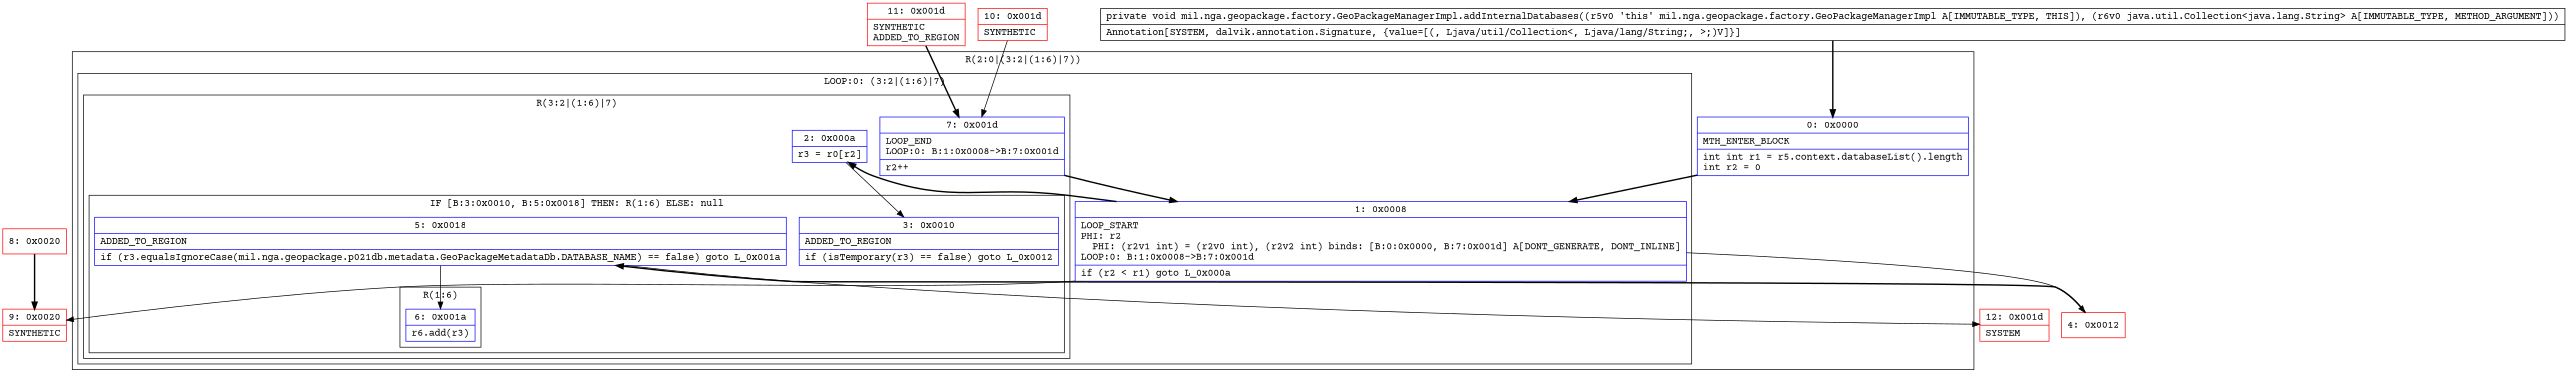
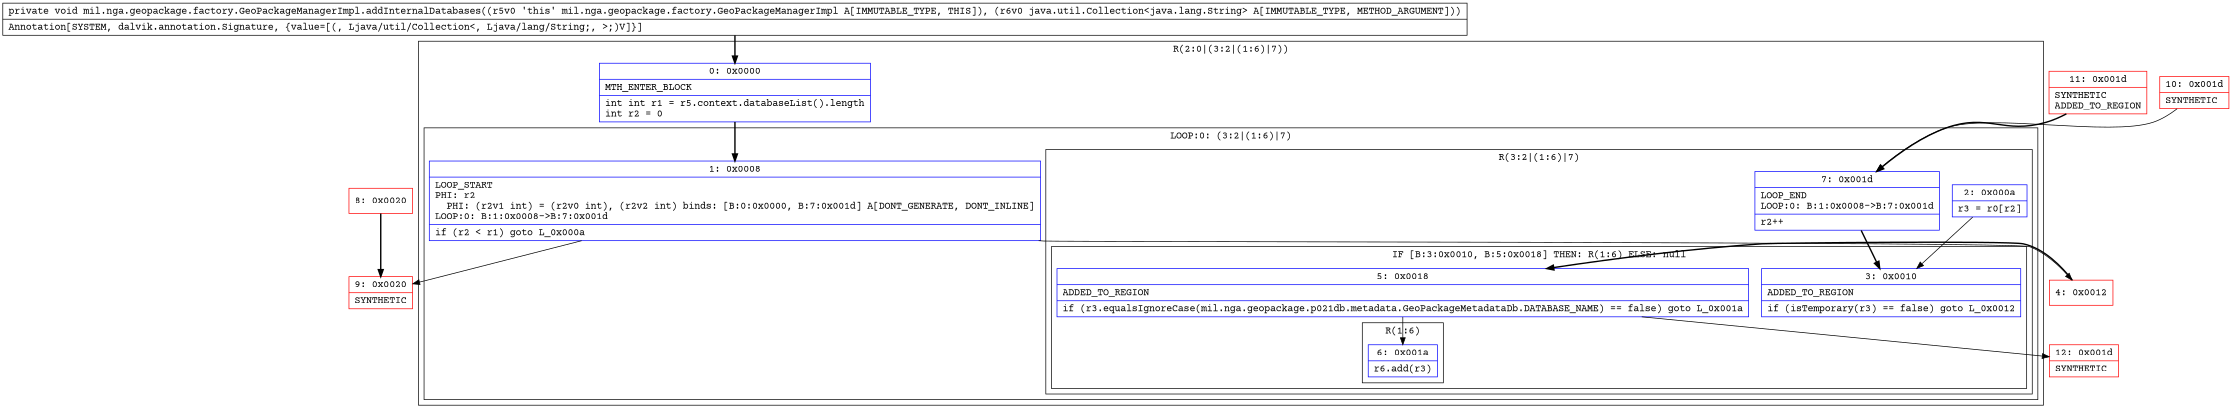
edge "7: 0x001d" -> "1: 0x0008": now "7: 0x001d" -> "3: 0x0010"
edge "1: 0x0008" -> "2: 0x000a": removed
node "12: 0x001d": text "SYSTEM" -> "SYNTHETIC"
